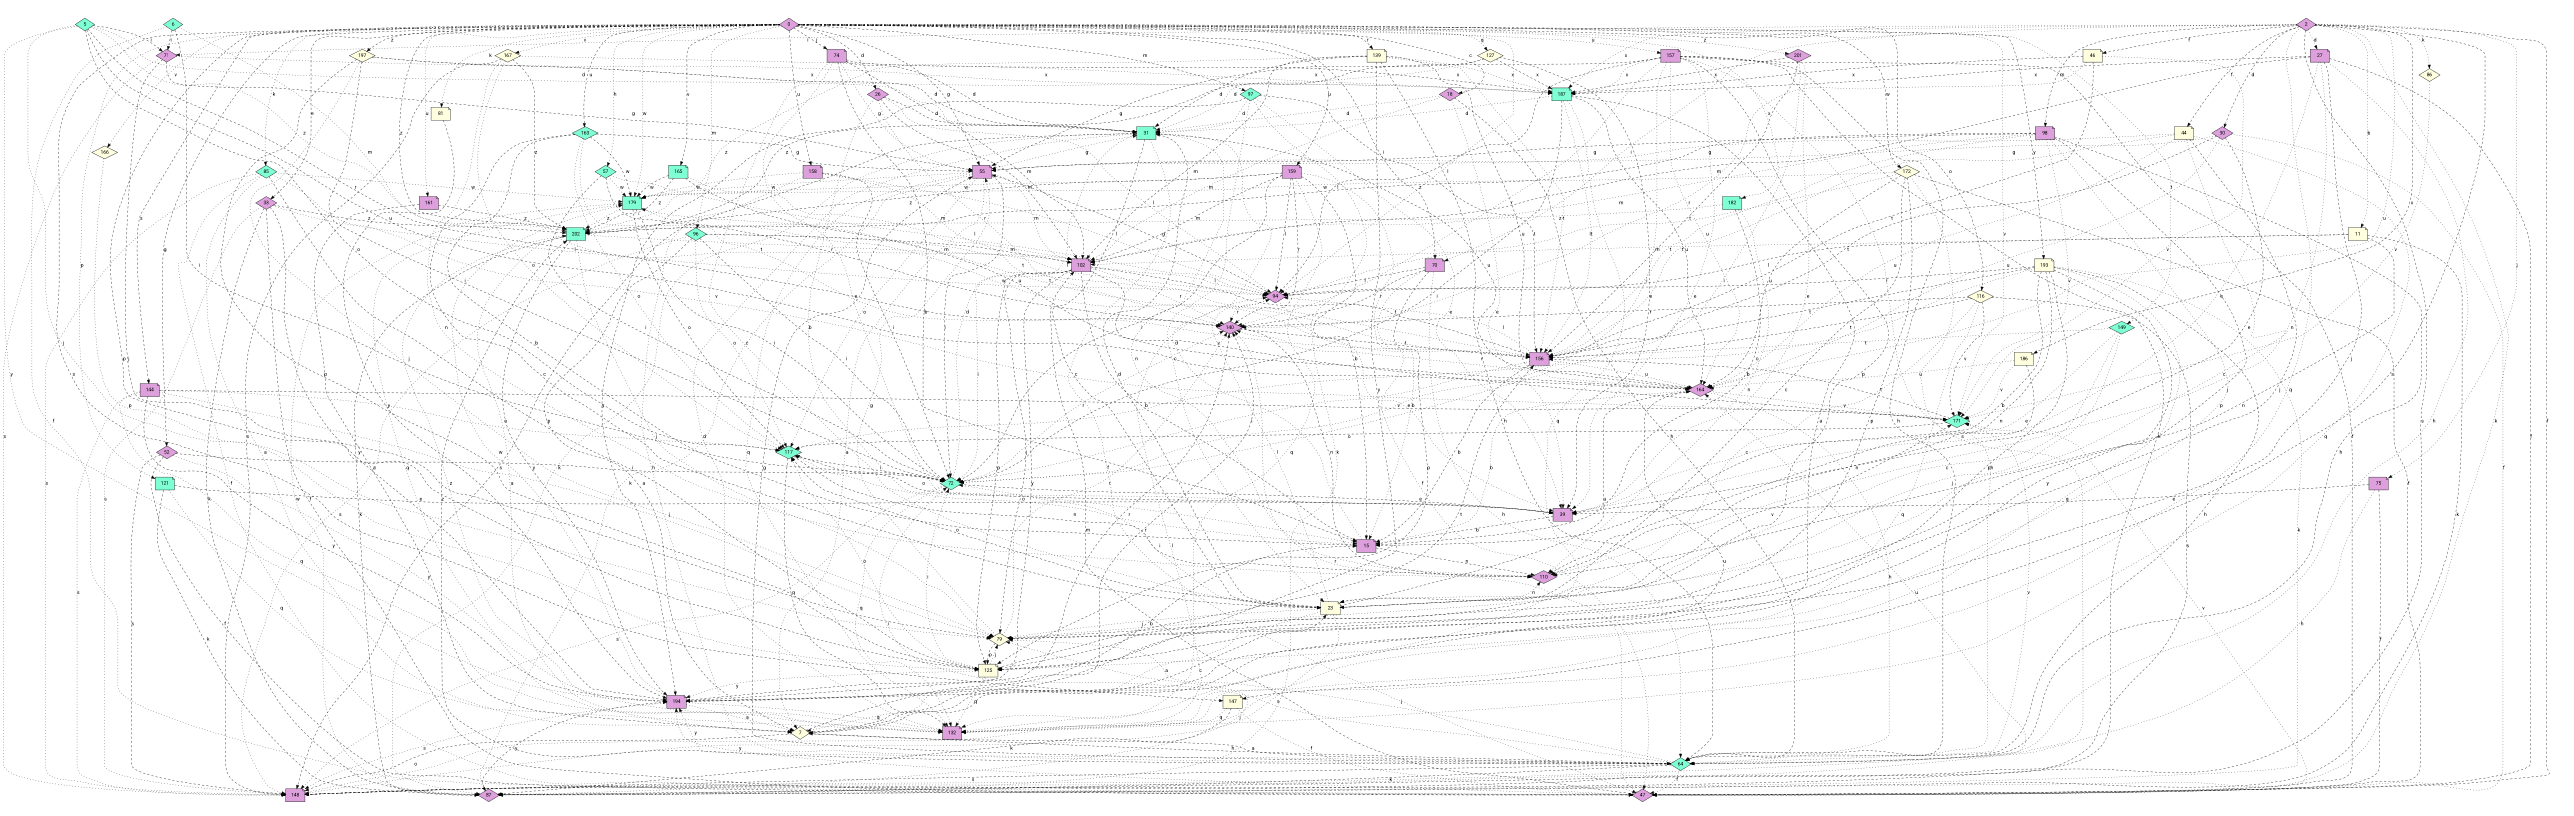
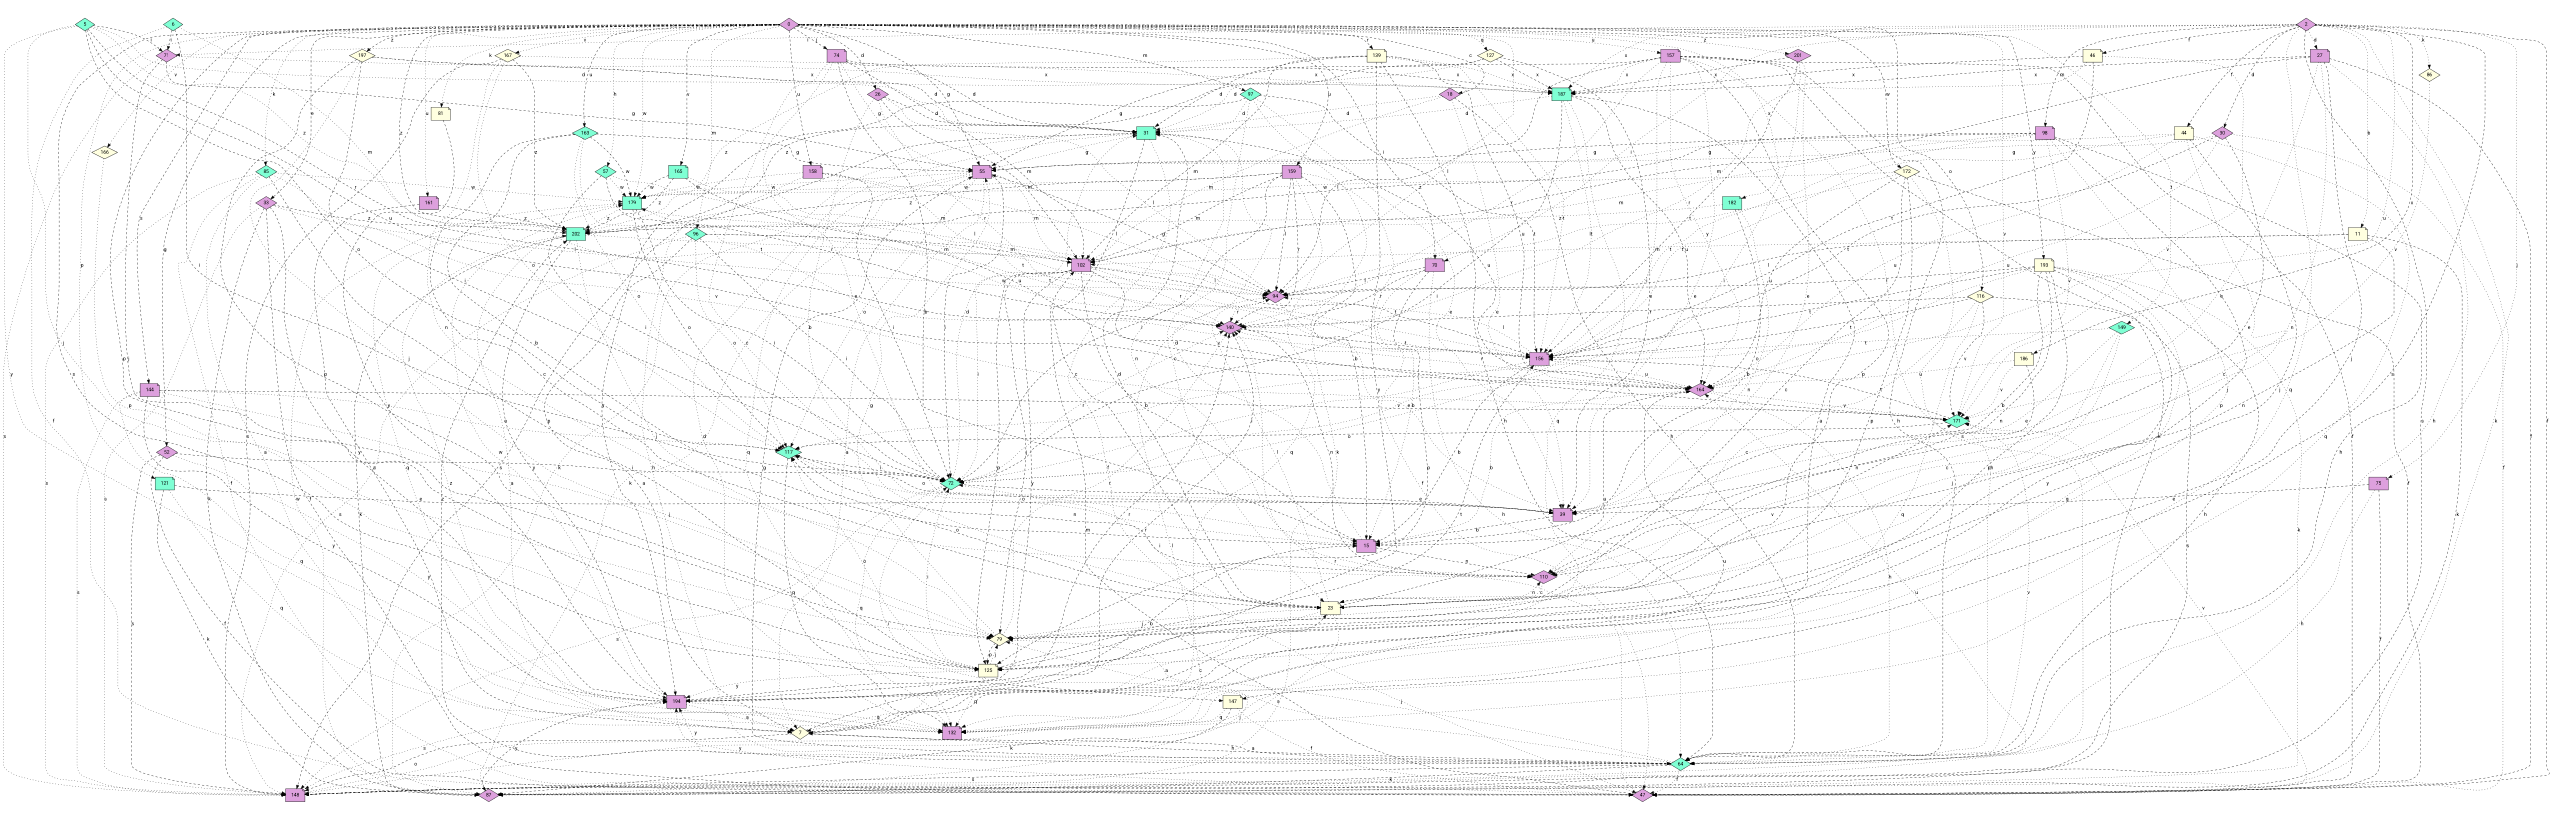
edge "157" -> "164": label "u" -> "y"
edge "110" -> "23": added, label "c"
